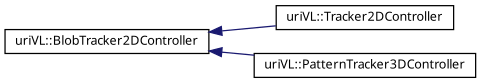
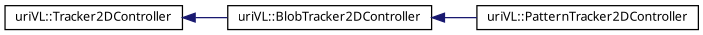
edge "uriVL::Tracker2DController" -> "uriVL::BlobTracker2DController": reversed
node "uriVL::PatternTracker3DController": label "uriVL::PatternTracker3DController" -> "uriVL::PatternTracker2DController"
